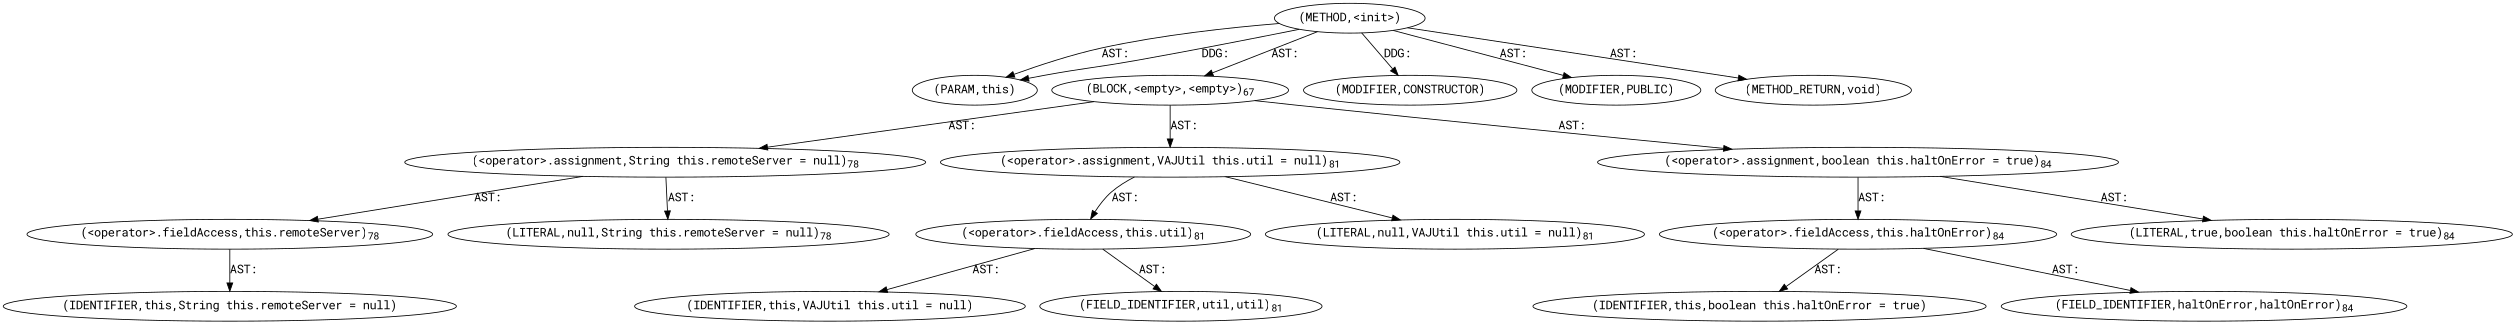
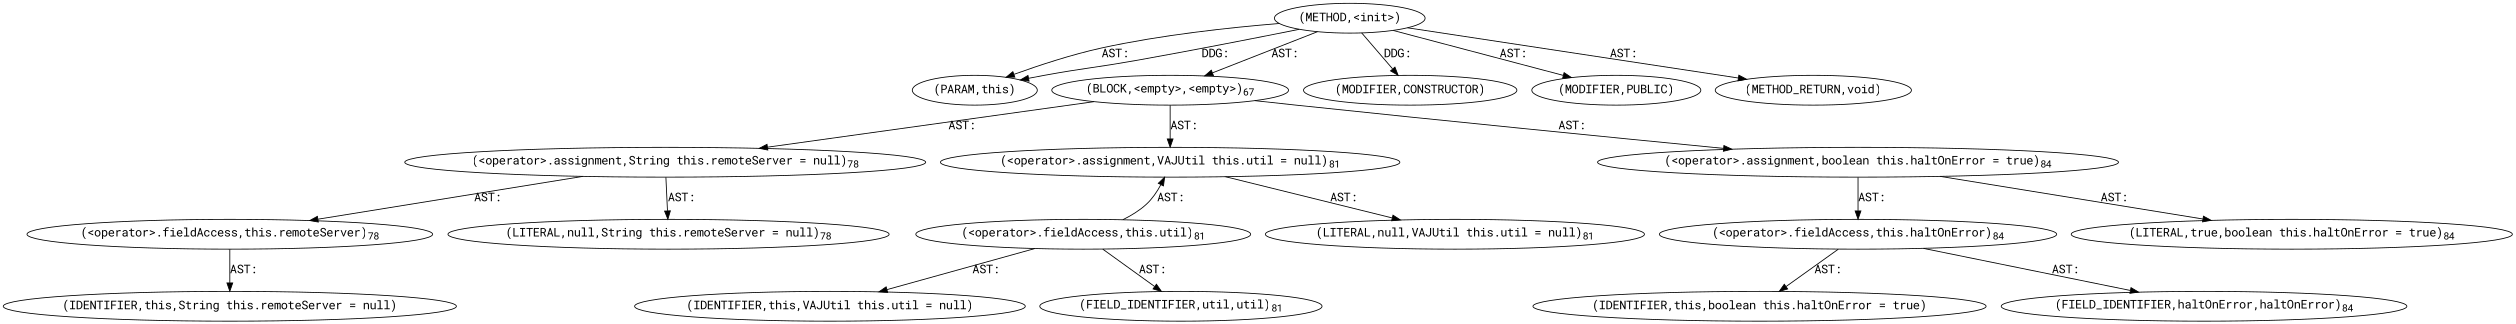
edge "(<operator>.assignment,VAJUtil this.util = null)" -> "(<operator>.fieldAccess,this.util)": reversed
